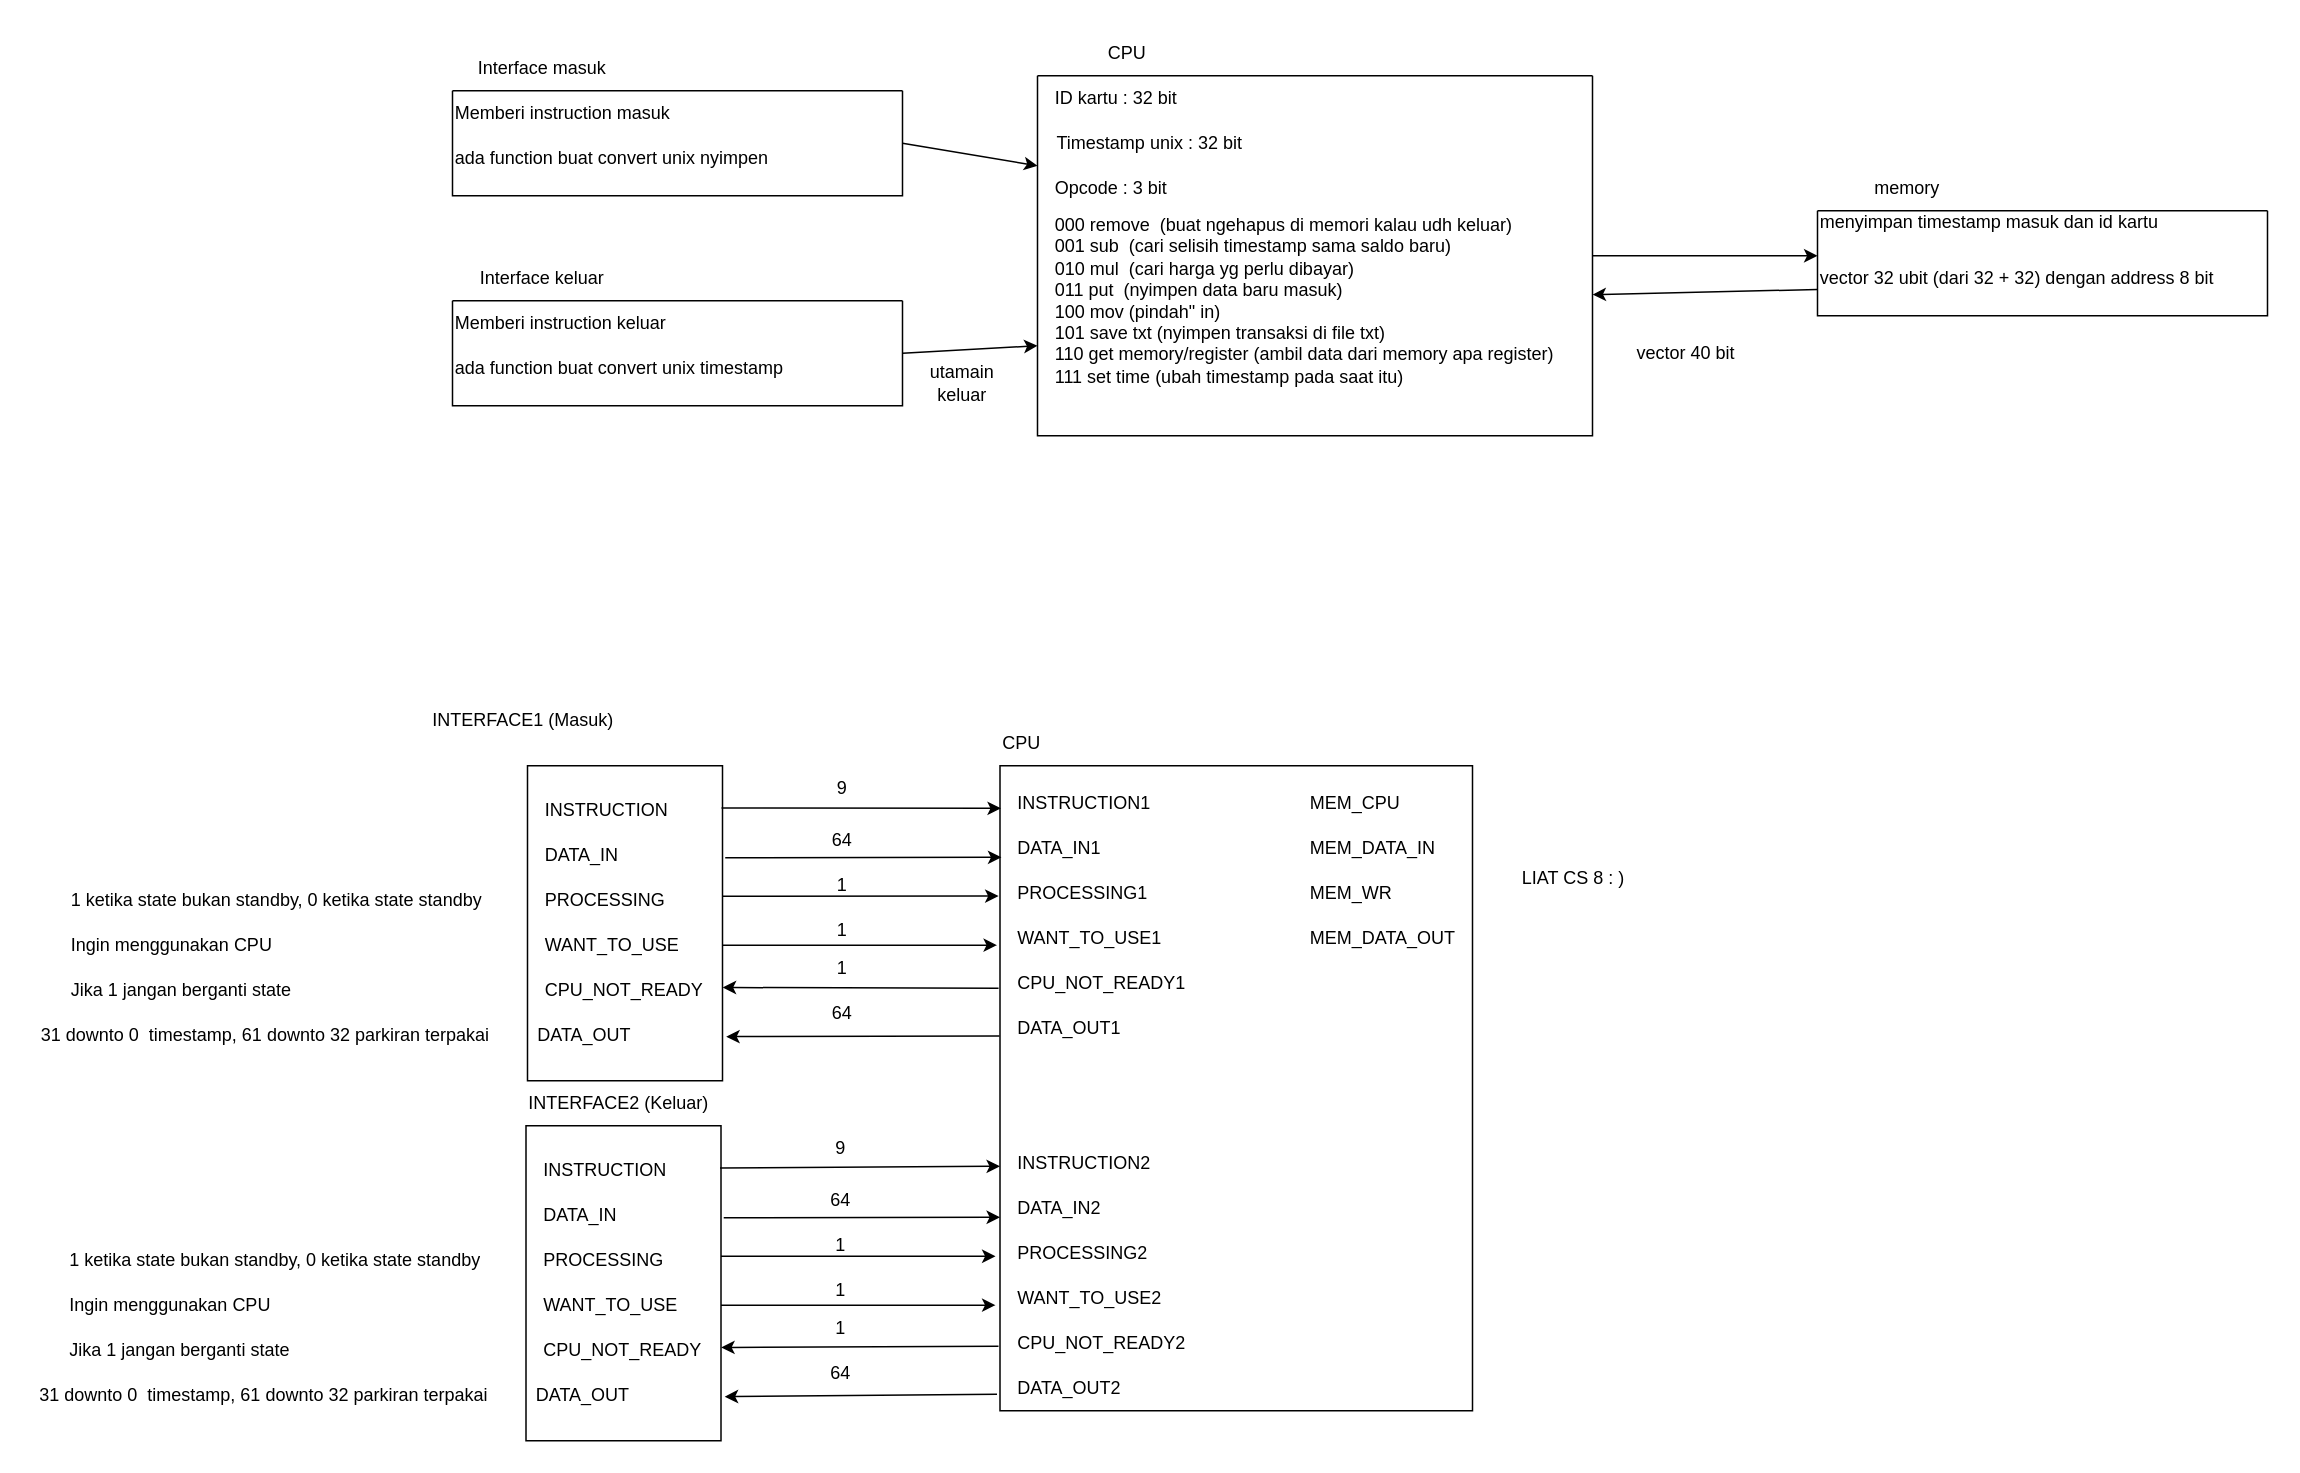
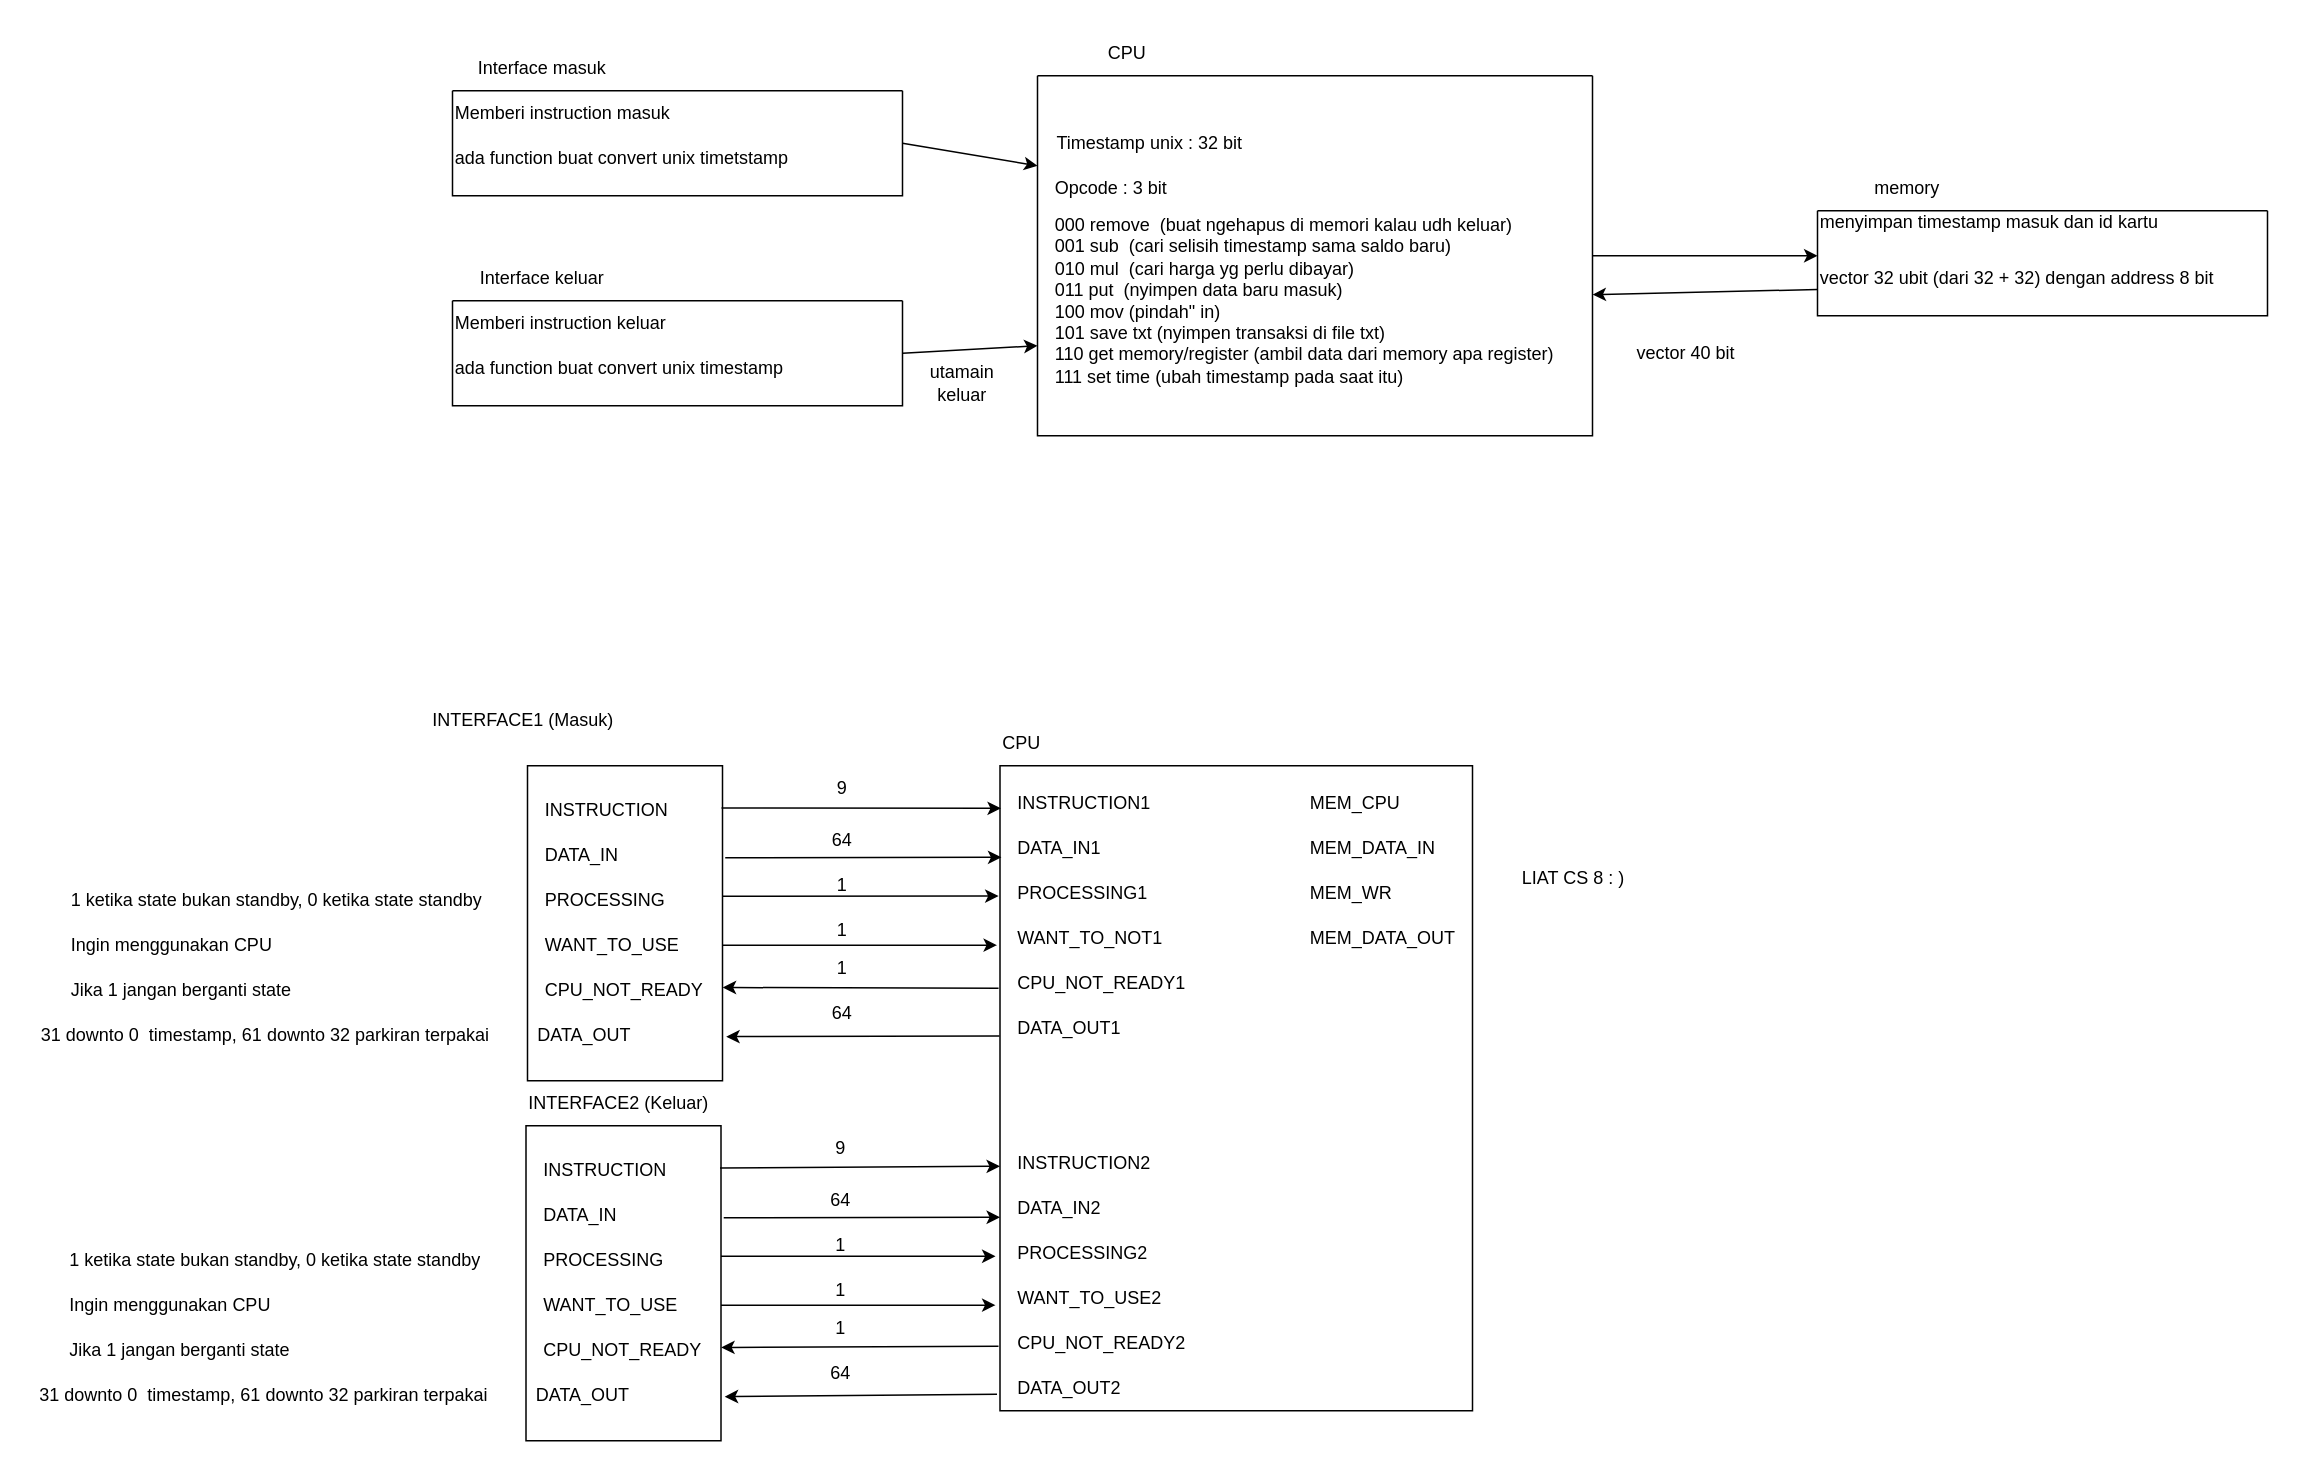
node "ID kartu : 32 bit": removed
node "ada function buat convert unix nyimpen": label "ada function buat convert unix nyimpen" -> "ada function buat convert unix timetstamp"
node "WANT_TO_USE1": label "WANT_TO_USE1" -> "WANT_TO_NOT1"
